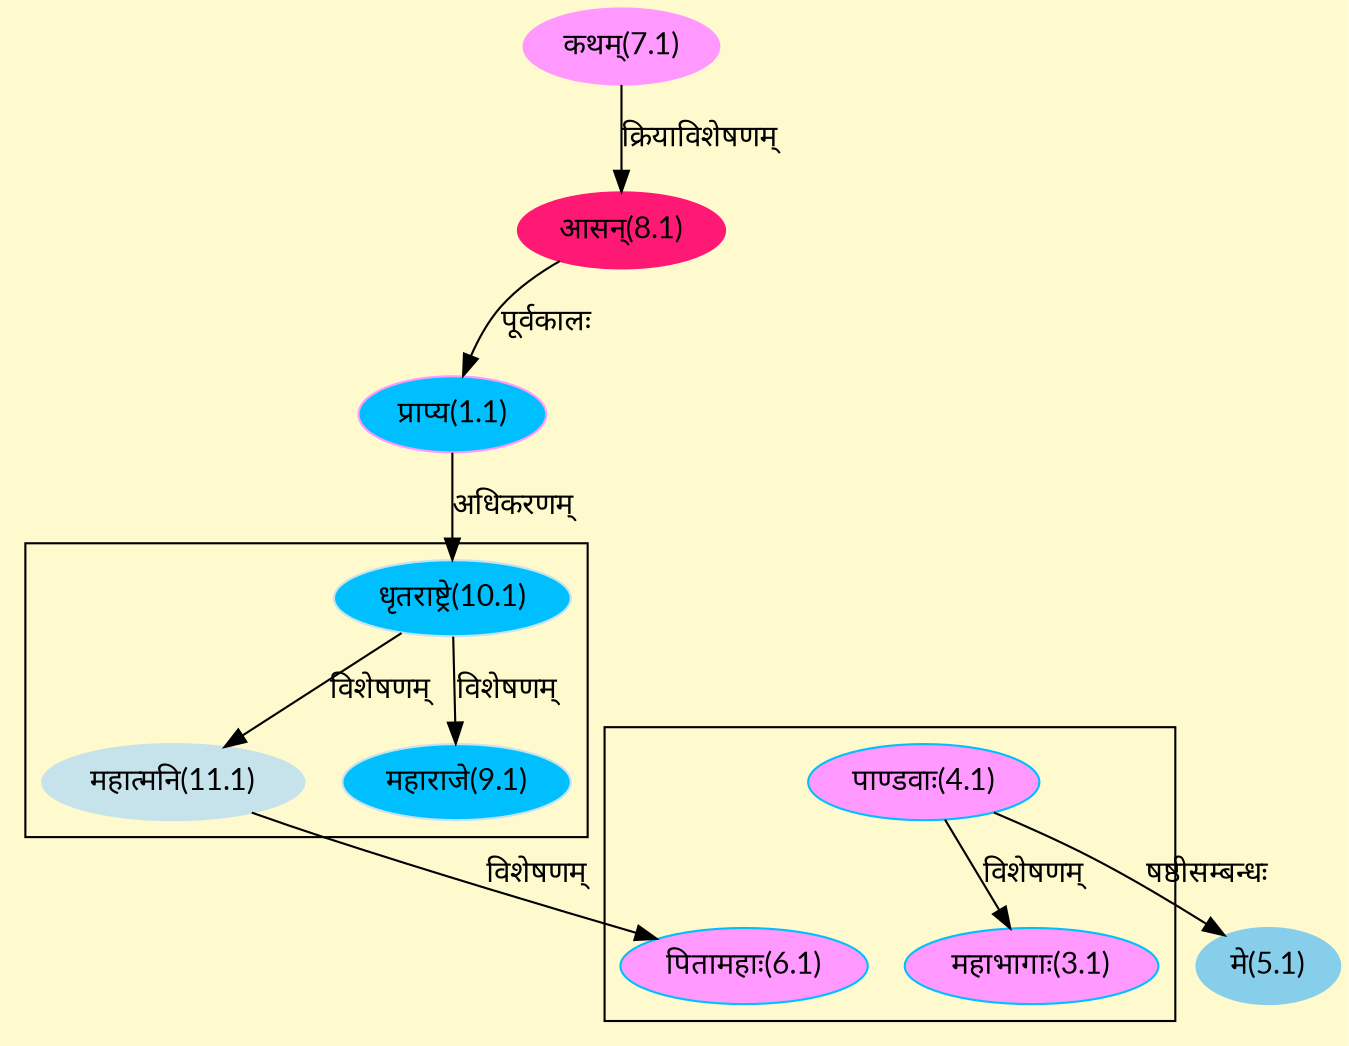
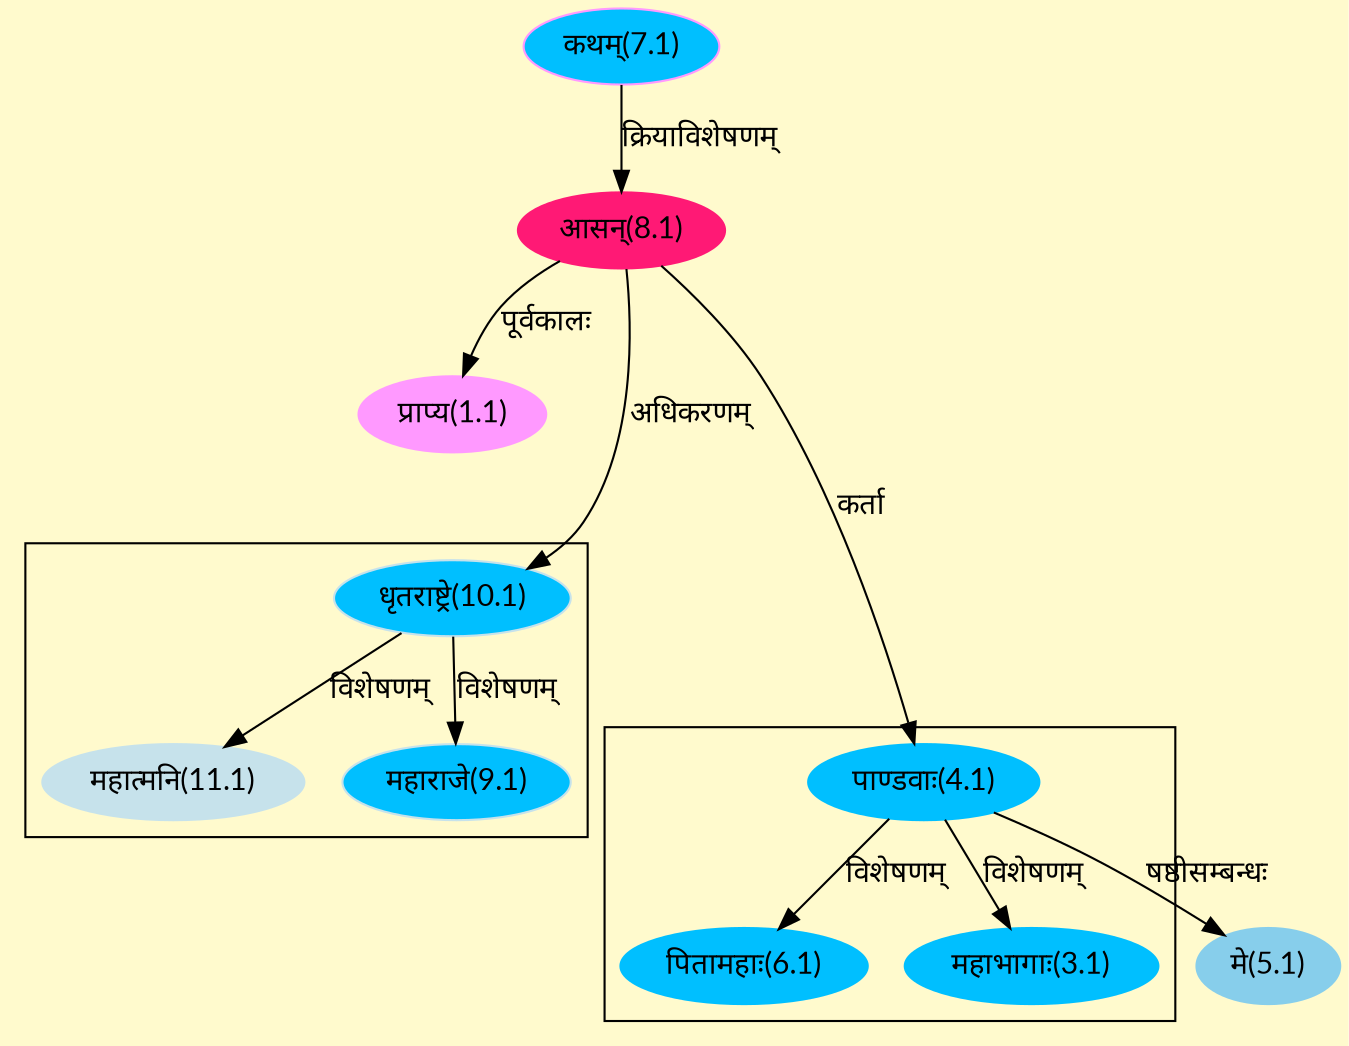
node "कथम्(7.1)": fillcolor #ff99ff -> #00bfff
node "प्राप्य(1.1)": fillcolor #00bfff -> #ff99ff
edge "आसन्(8.1)" -> "पाण्डवाः(4.1)": added, label "कर्ता"
edge "प्राप्य(1.1)" -> "धृतराष्ट्रे(10.1)": now "आसन्(8.1)" -> "धृतराष्ट्रे(10.1)"
node "पाण्डवाः(4.1)": fillcolor #ff99ff -> #00bfff
edge "महात्मनि(11.1)" -> "पितामहाः(6.1)": now "पाण्डवाः(4.1)" -> "पितामहाः(6.1)"
node "पितामहाः(6.1)": fillcolor #ff99ff -> #00bfff
node "महाभागाः(3.1)": fillcolor #ff99ff -> #00bfff
